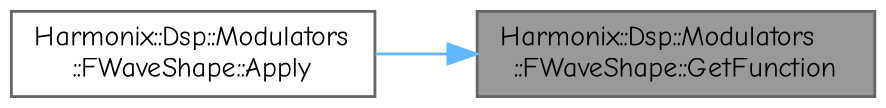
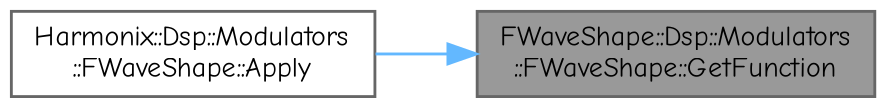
node "Harmonix::Dsp::Modulators ::FWaveShape::GetFunction": label "Harmonix::Dsp::Modulators ::FWaveShape::GetFunction" -> "FWaveShape::Dsp::Modulators ::FWaveShape::GetFunction"
